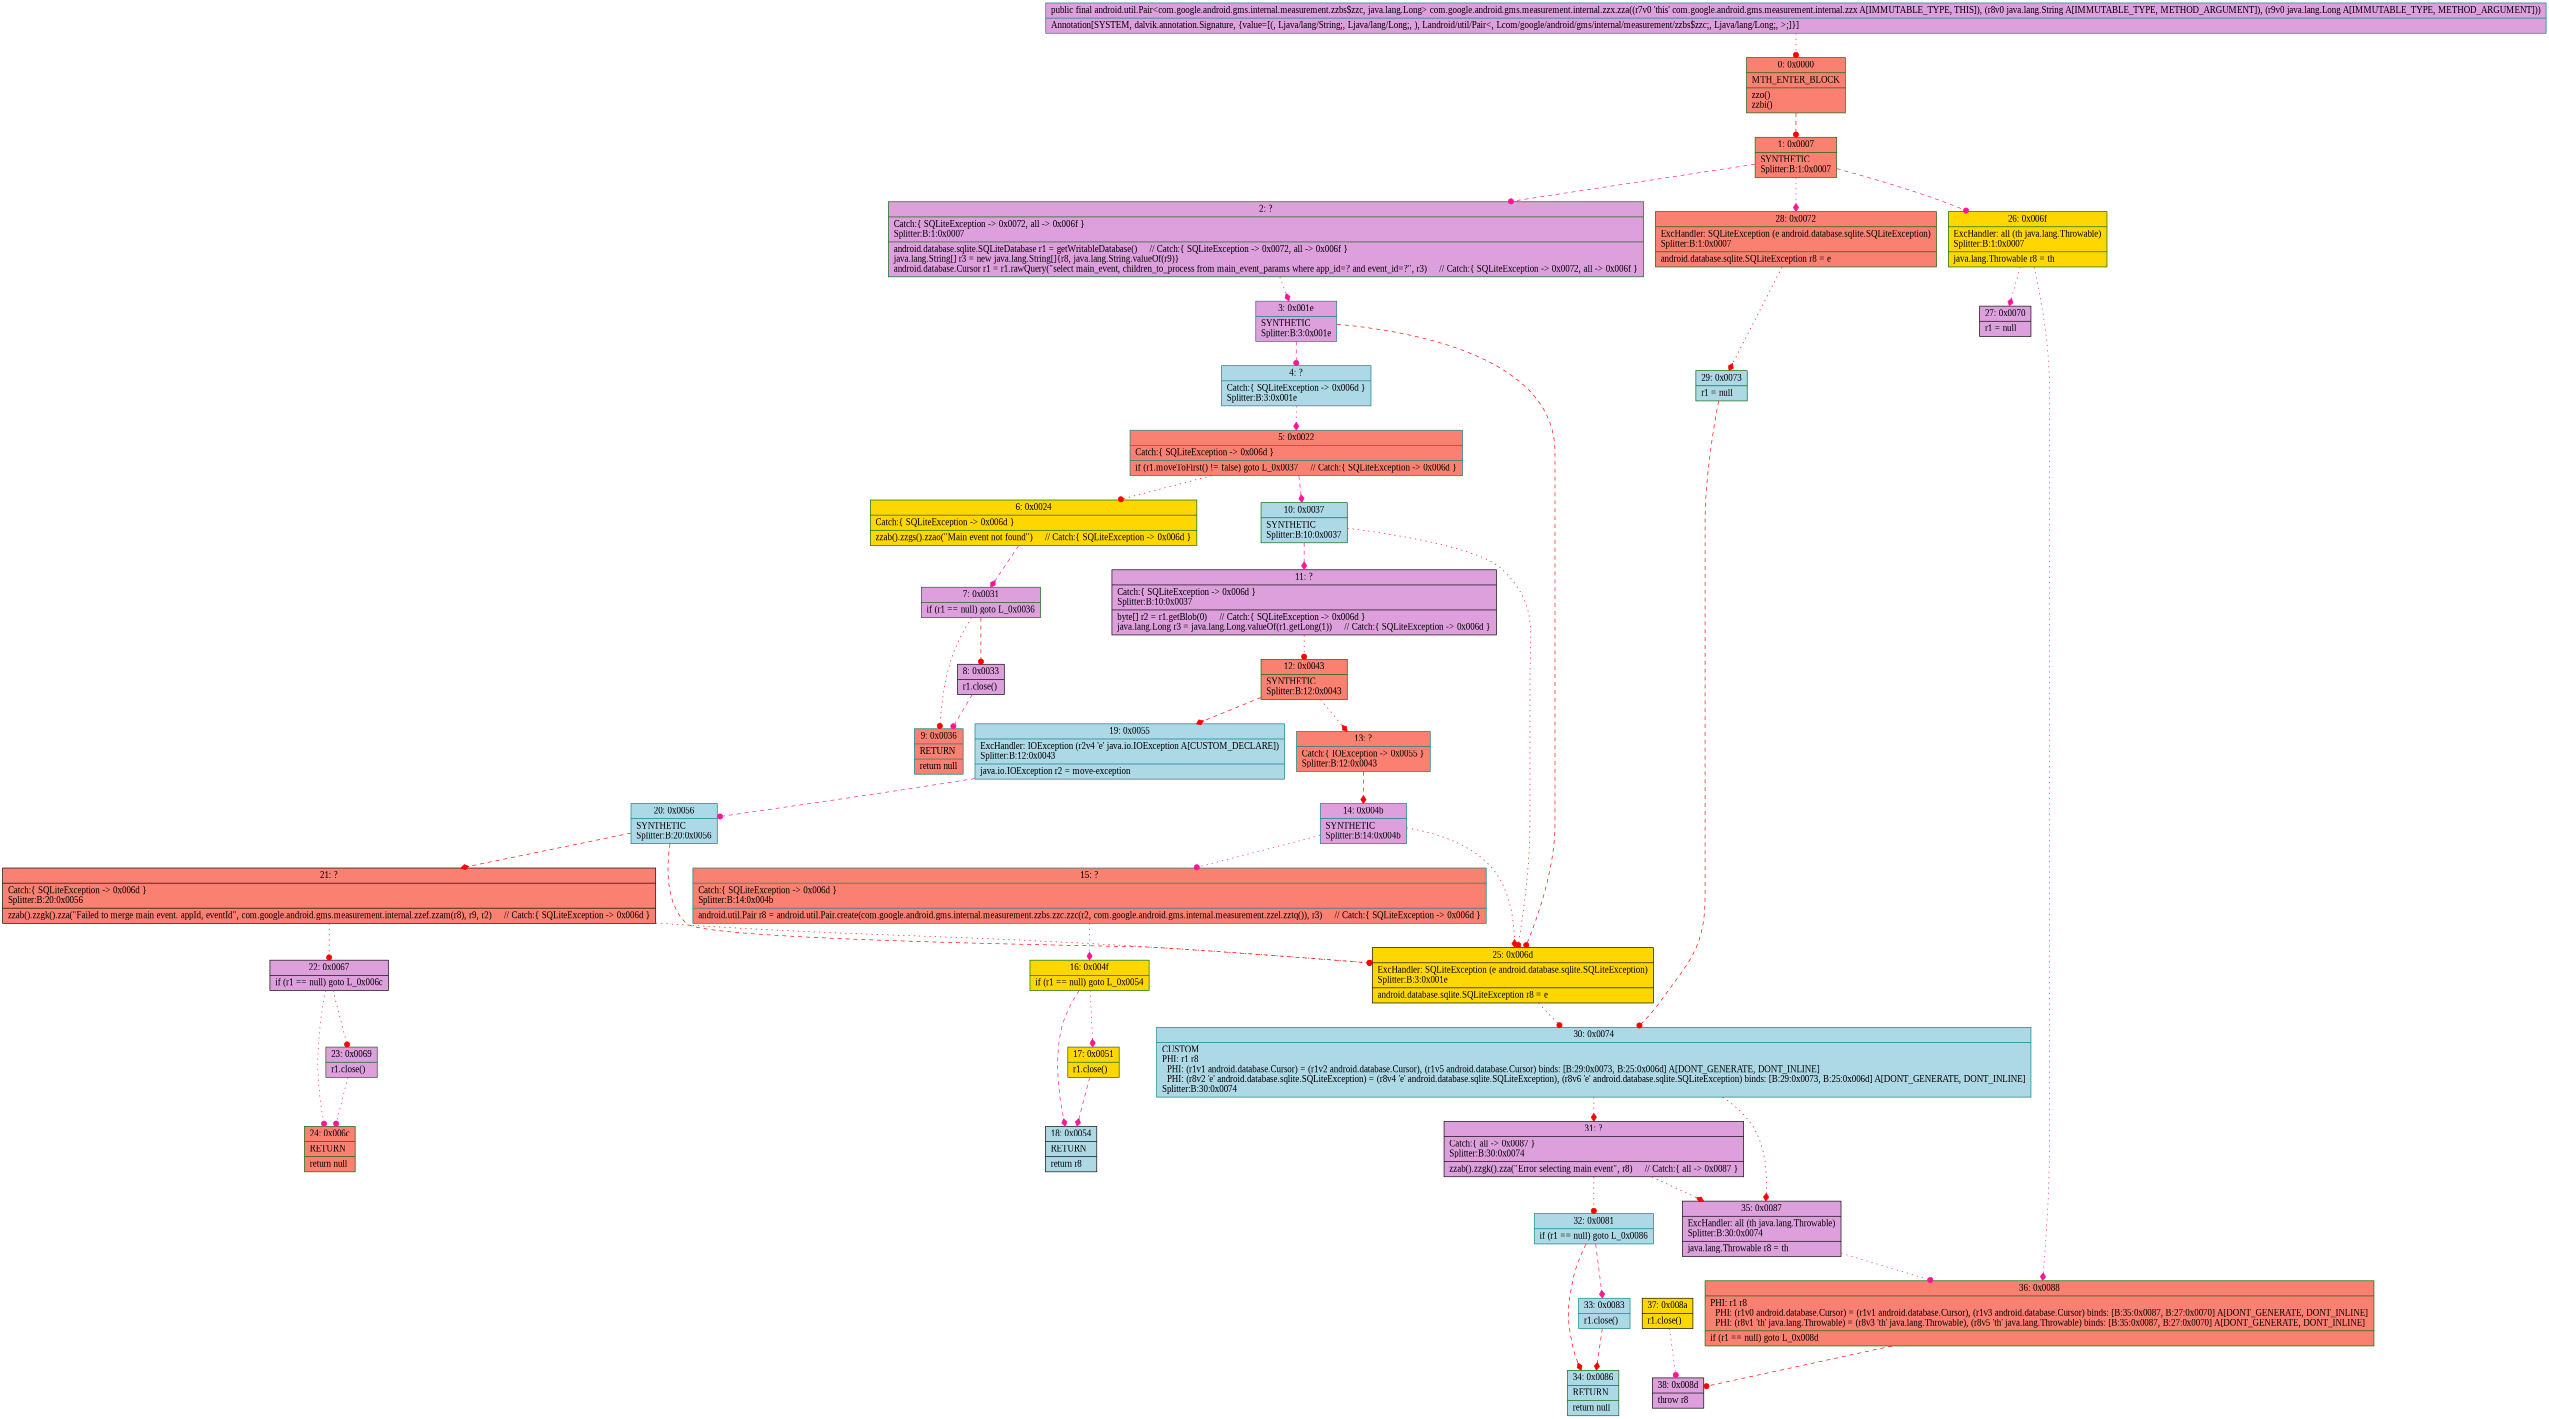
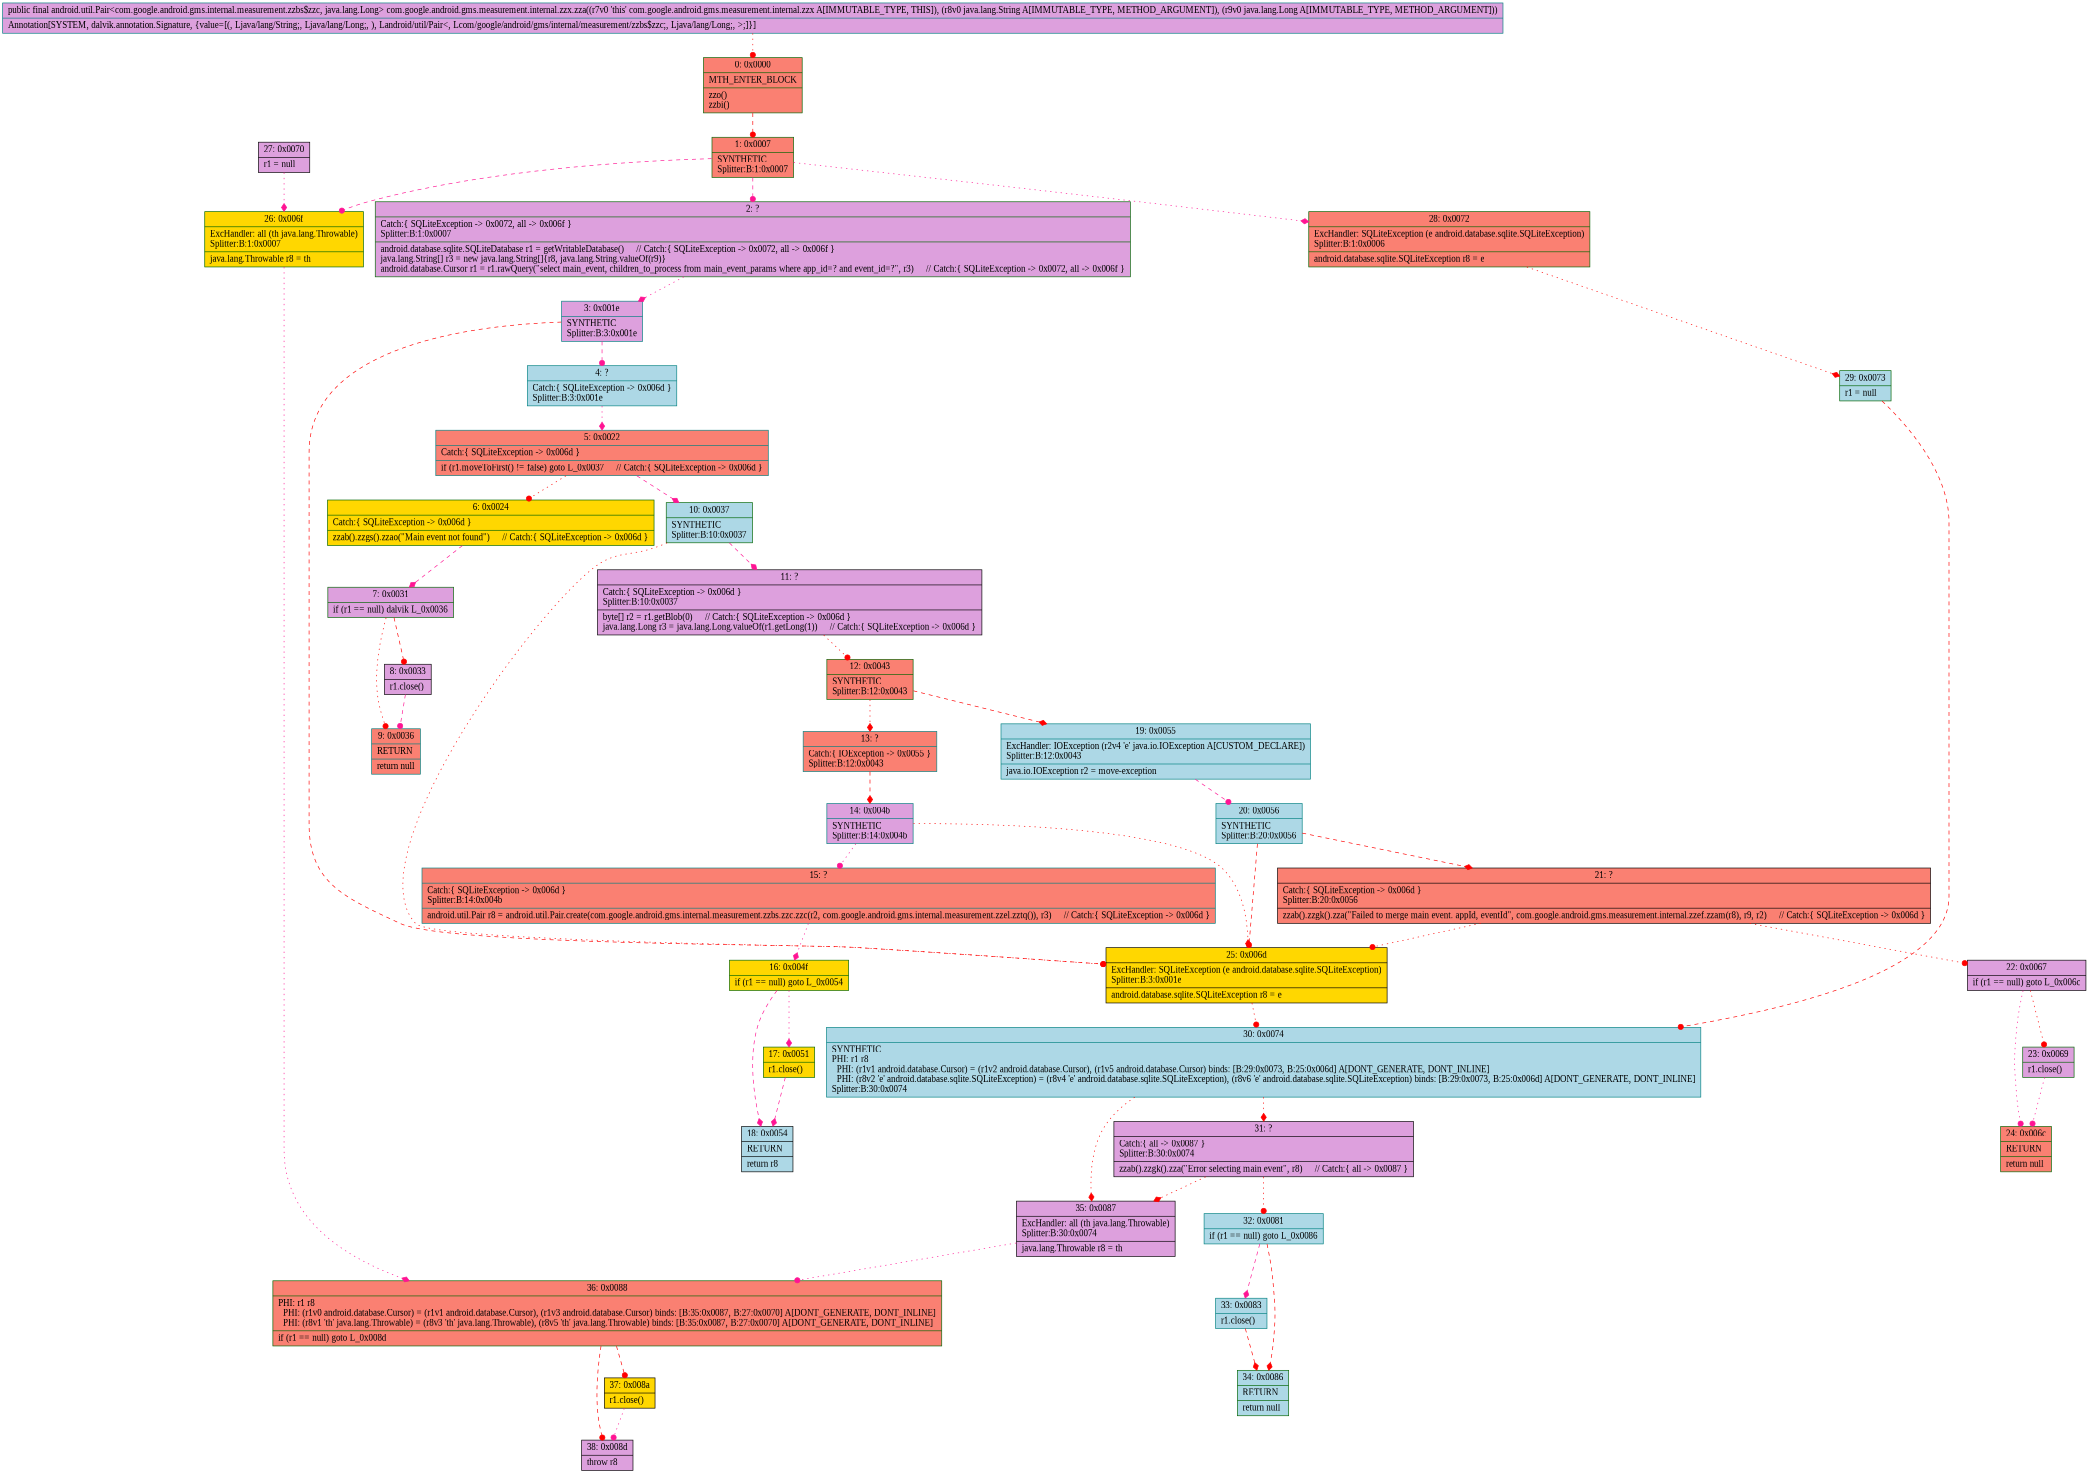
node "28: 0x0072": text "Splitter:B:1:0x0007" -> "Splitter:B:1:0x0006"
edge "26: 0x006f" -> "27: 0x0070": reversed
node "7: 0x0031": text "if (r1 == null) goto L_0x0036" -> "if (r1 == null) dalvik L_0x0036"
node "30: 0x0074": text "CUSTOM" -> "SYNTHETIC"
edge "36: 0x0088" -> "37: 0x008a": added
